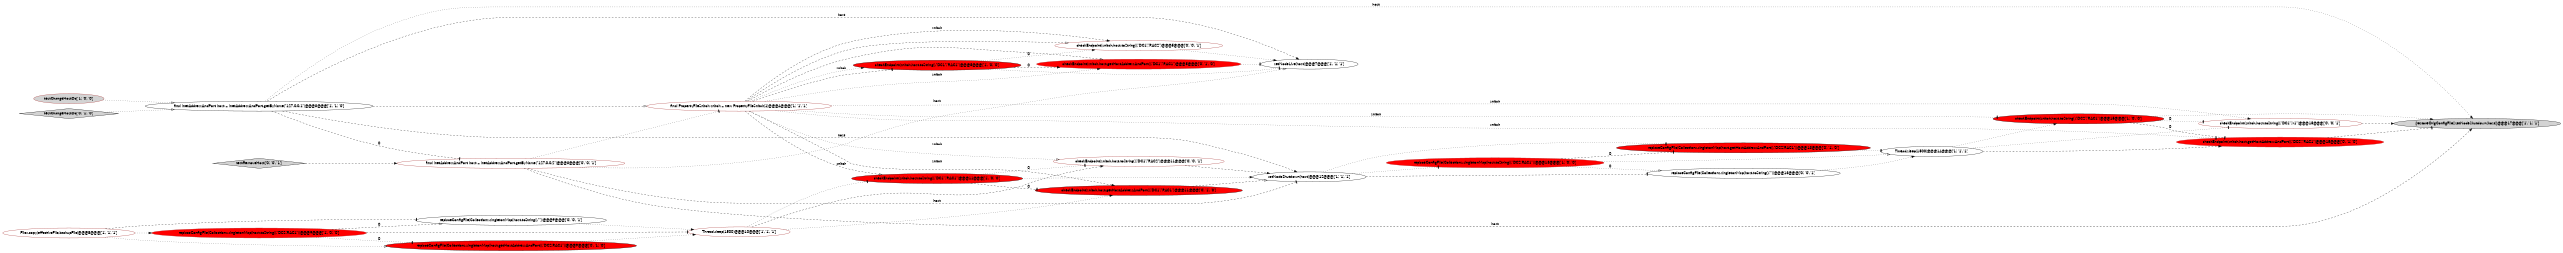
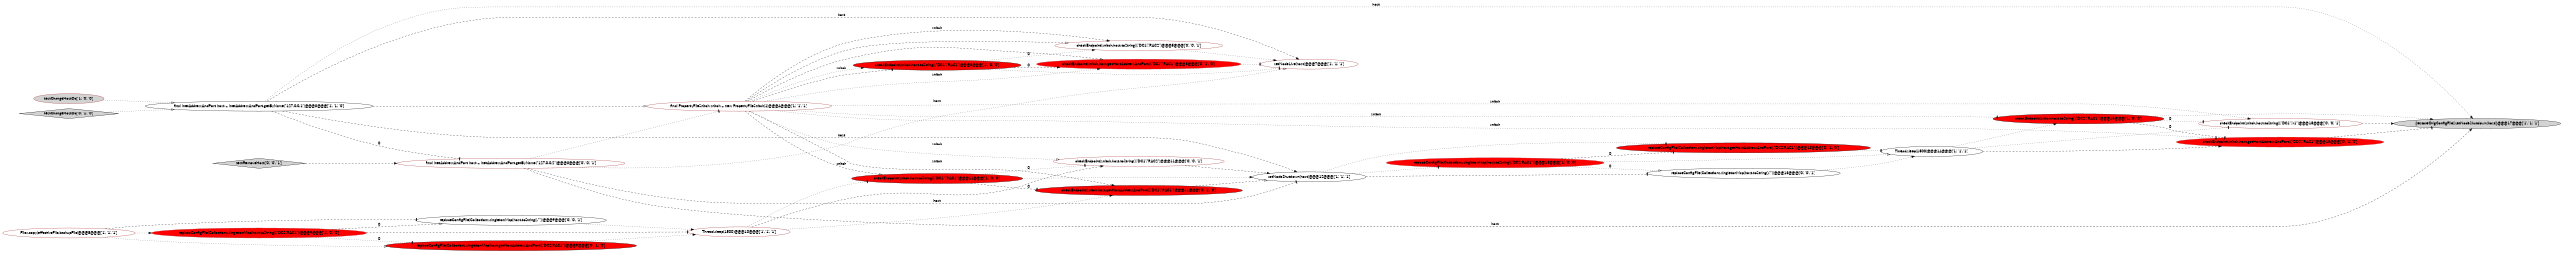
node "setNodeLive(host)@@@7@@@['1', '1', '1']": color black -> brown
